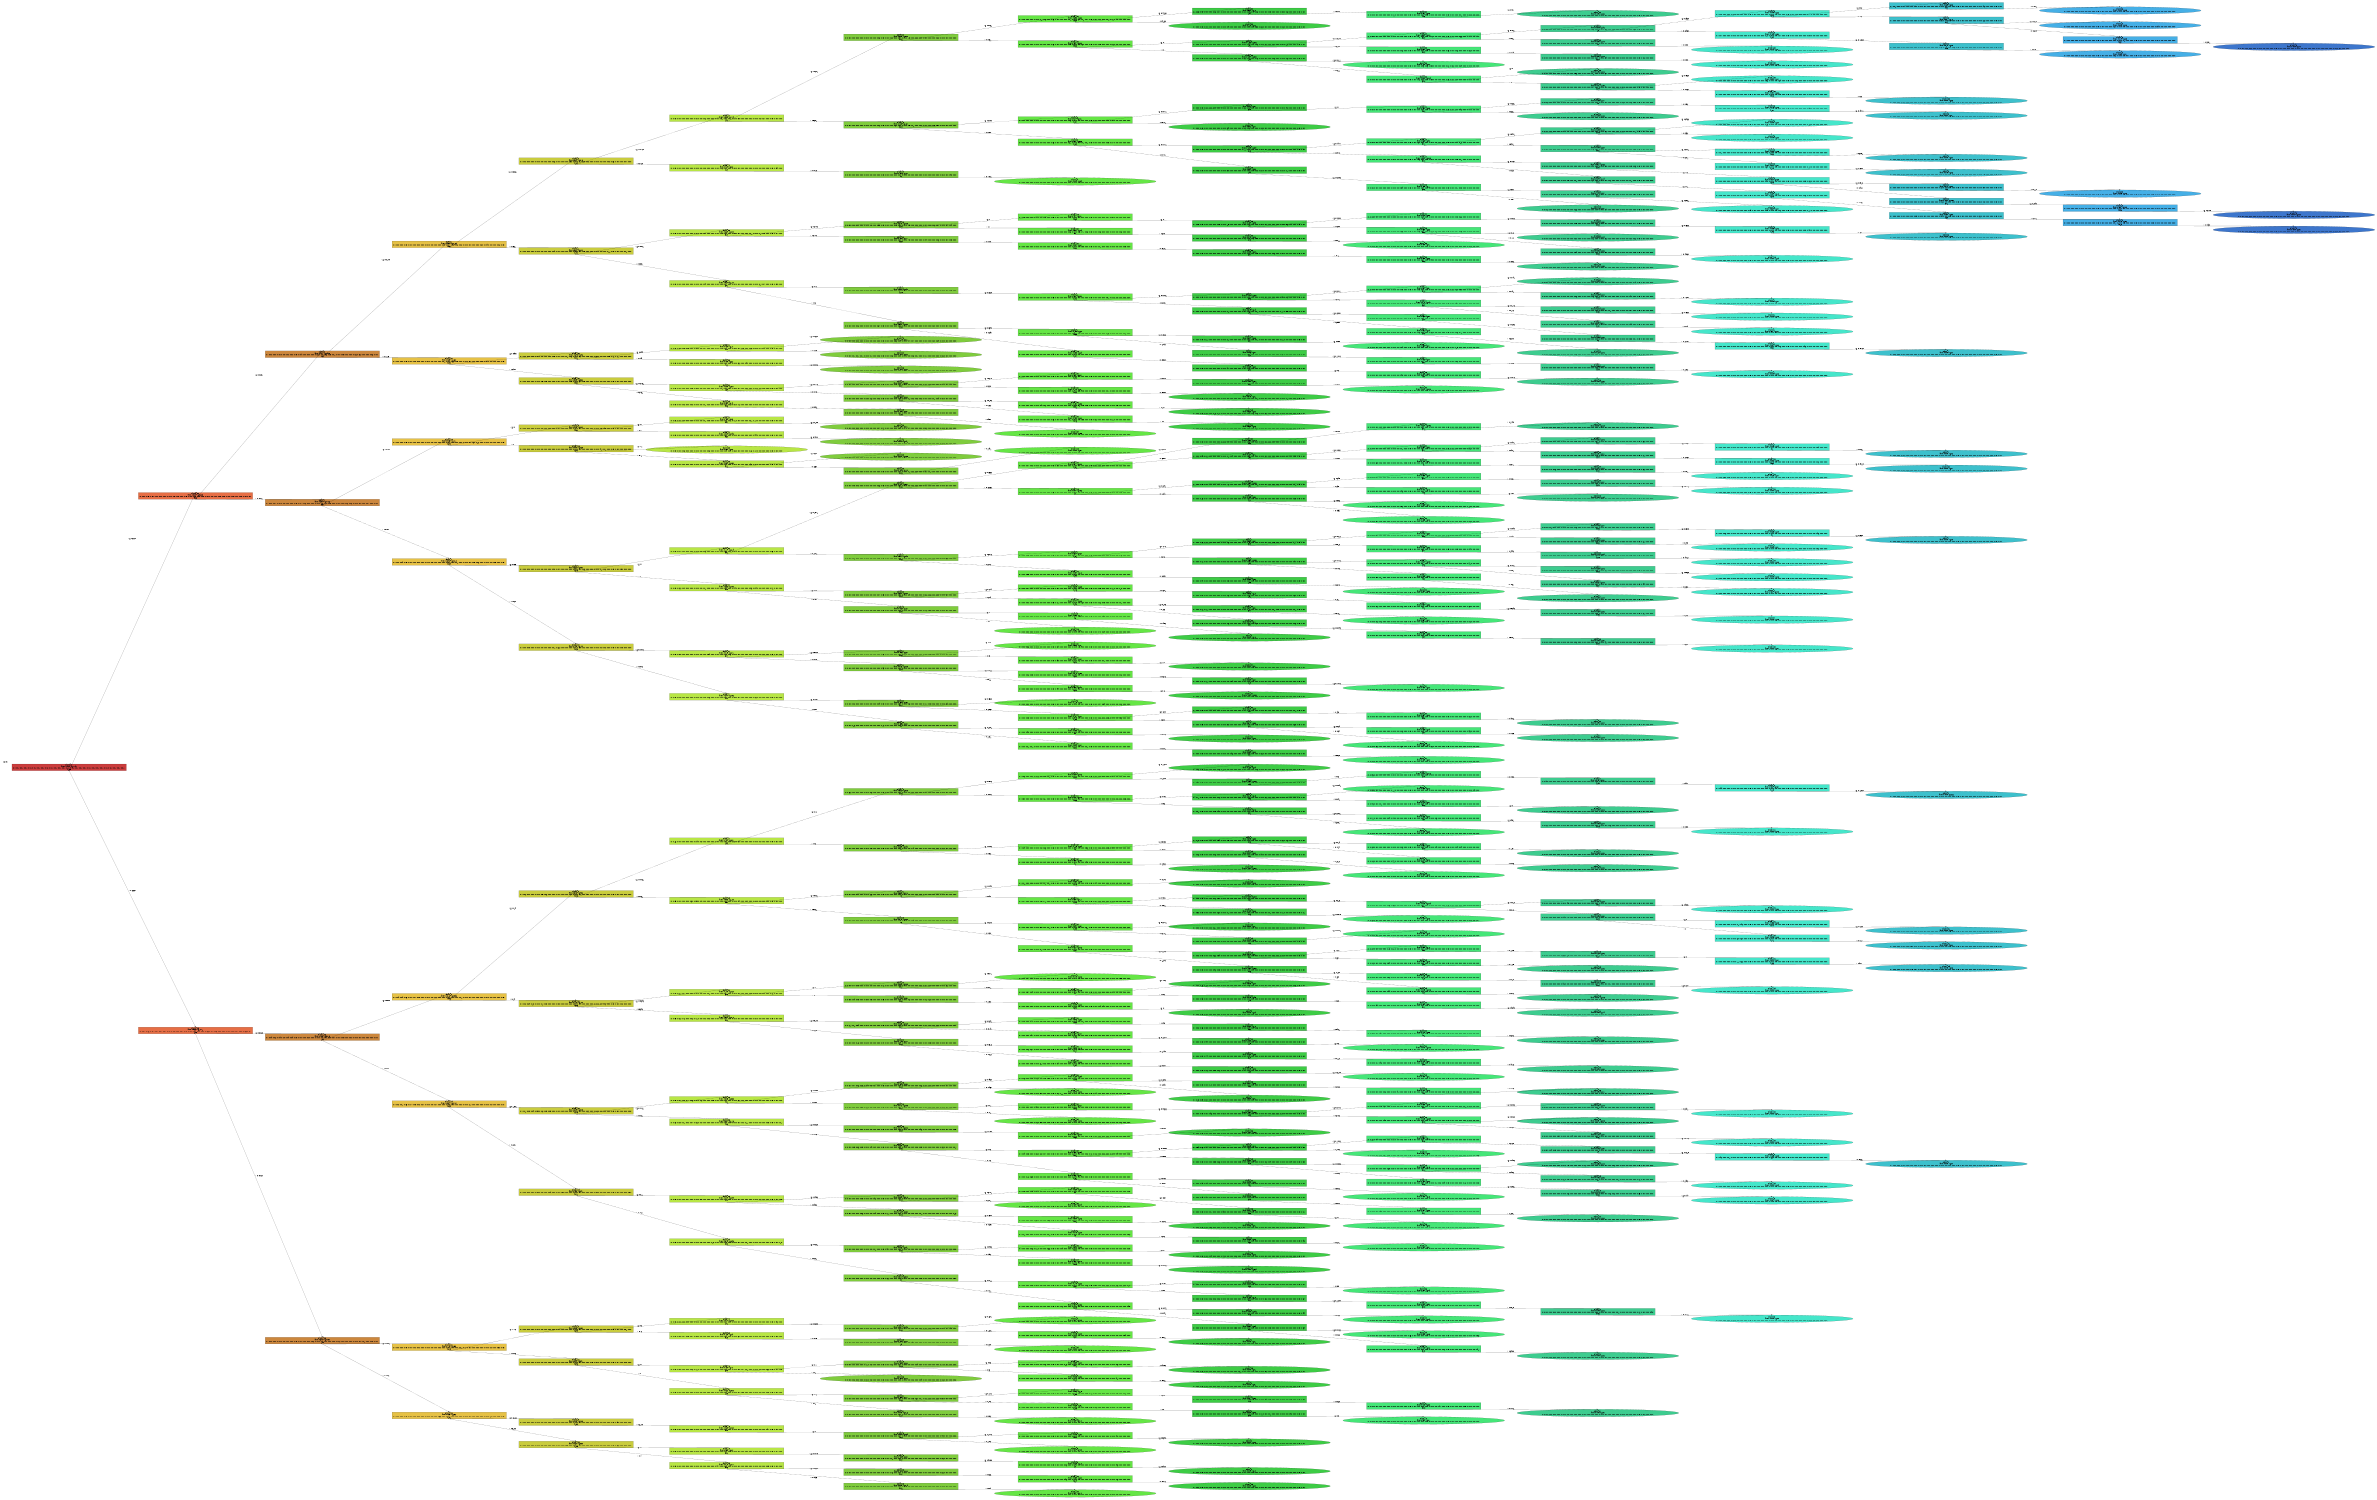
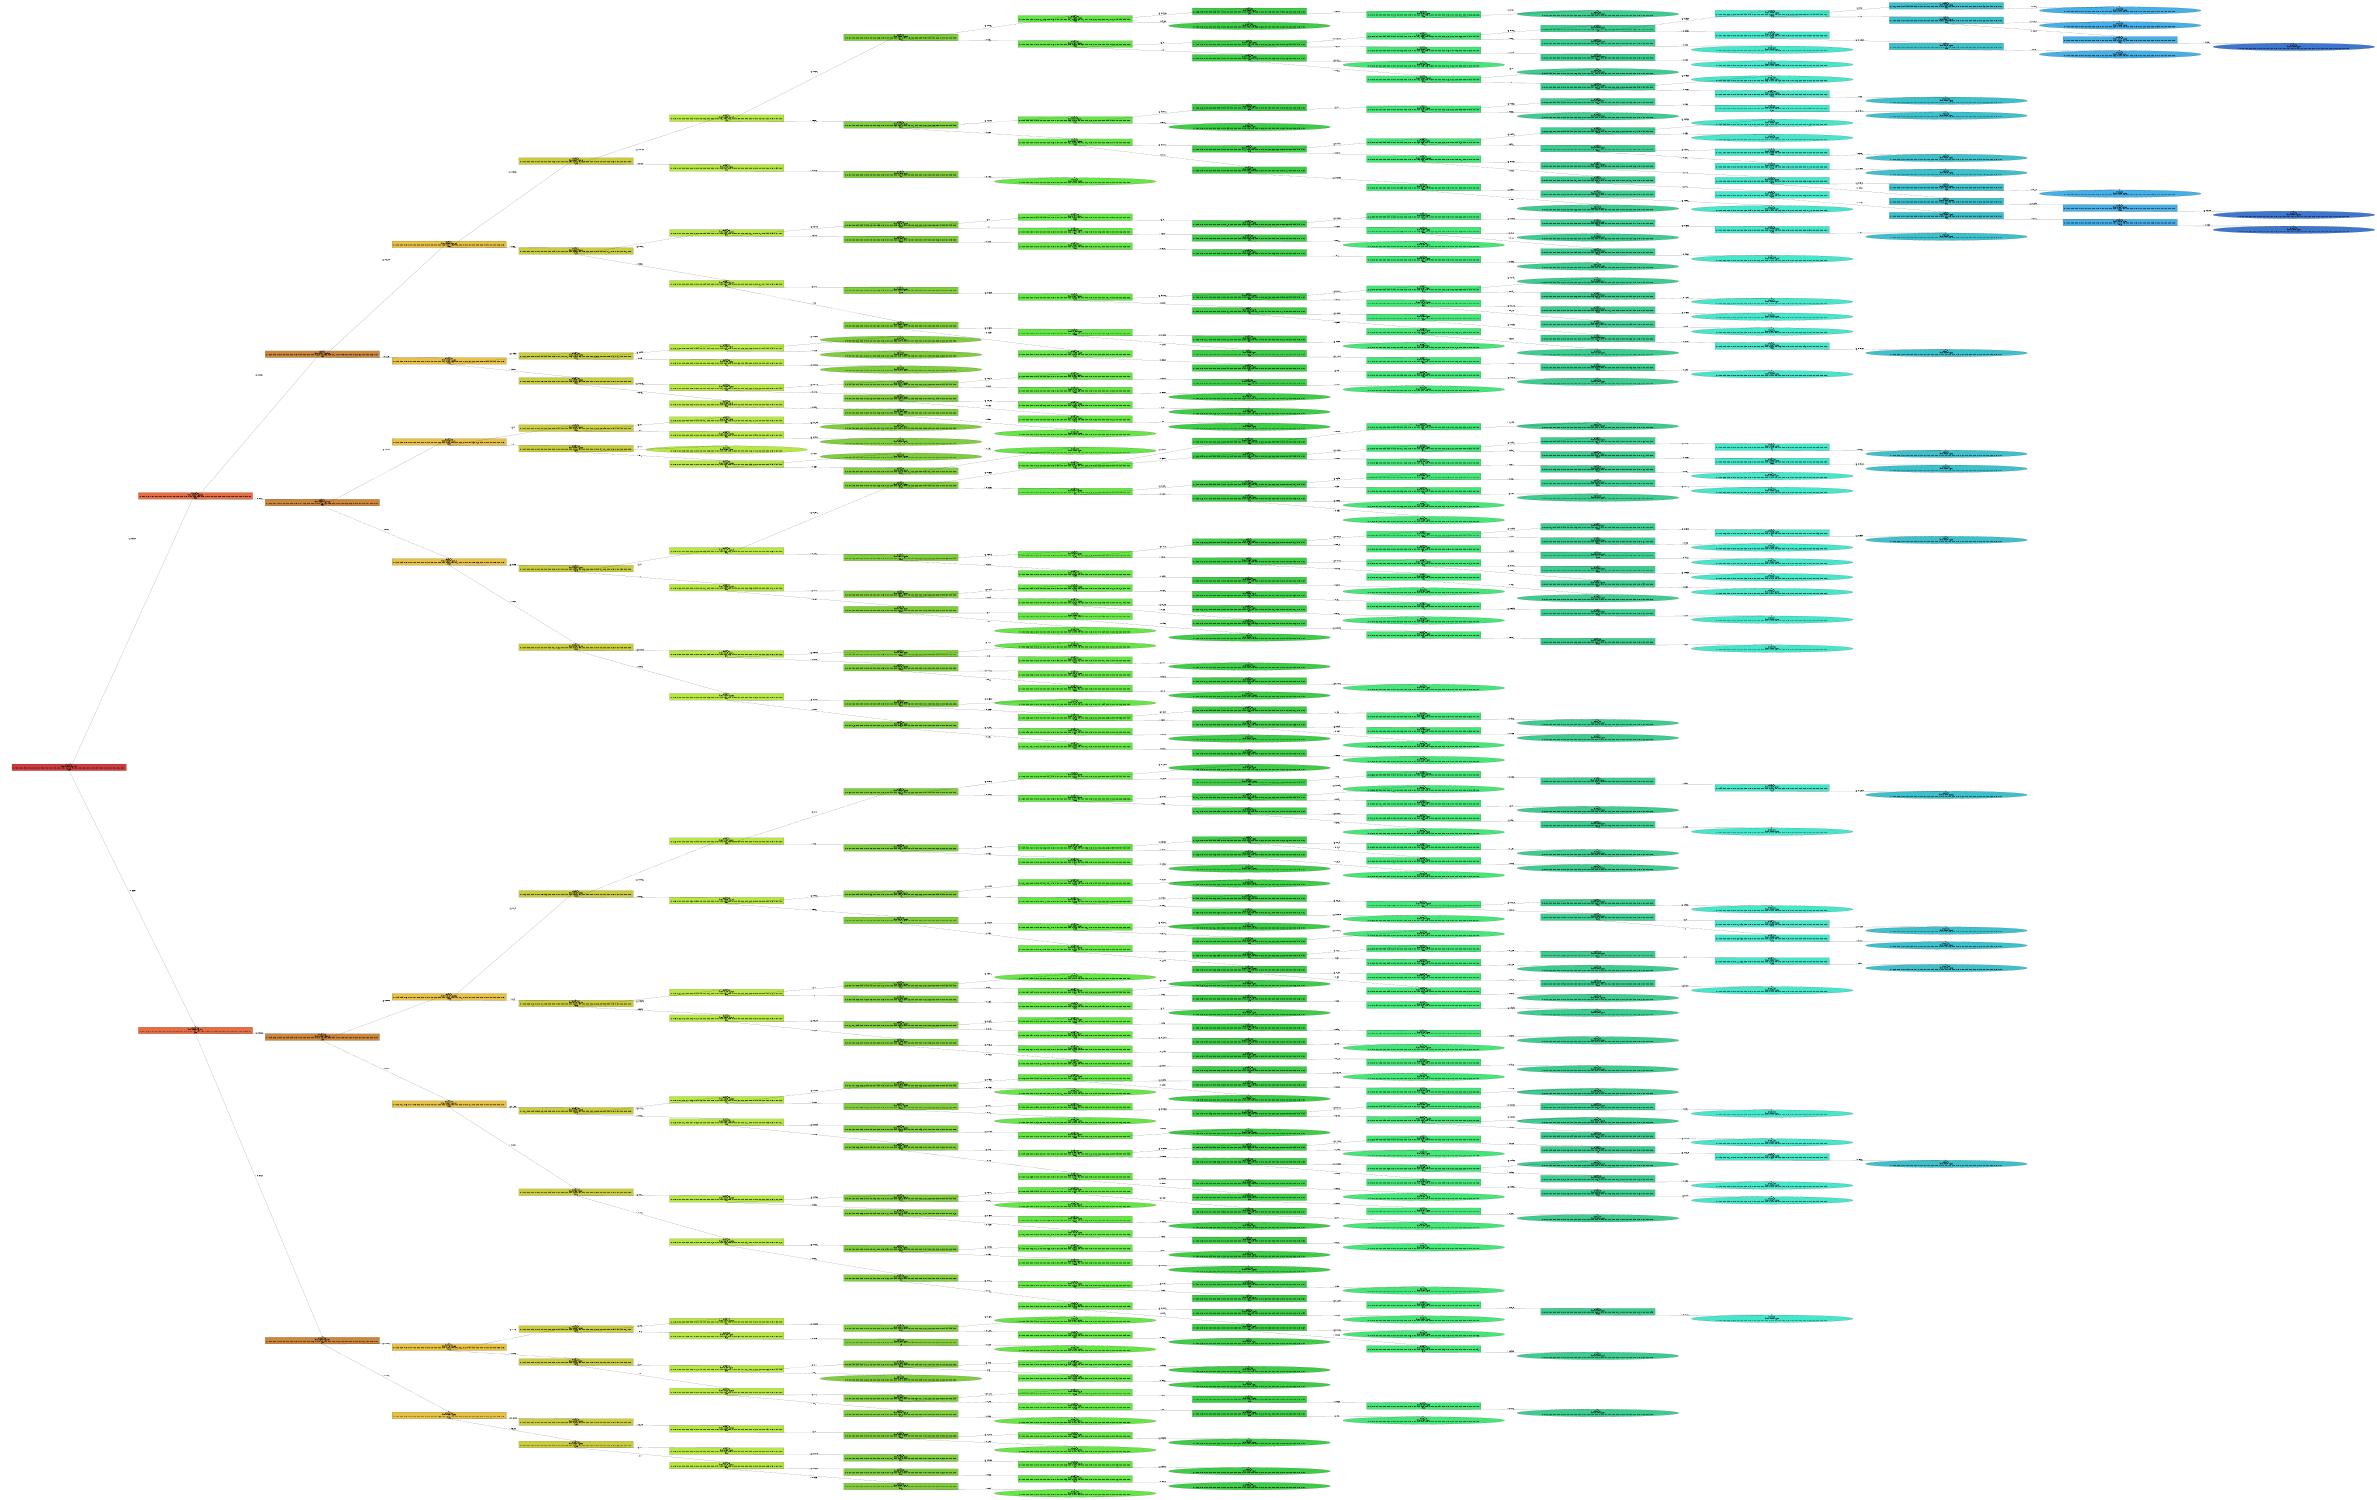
node "isolet": removed
